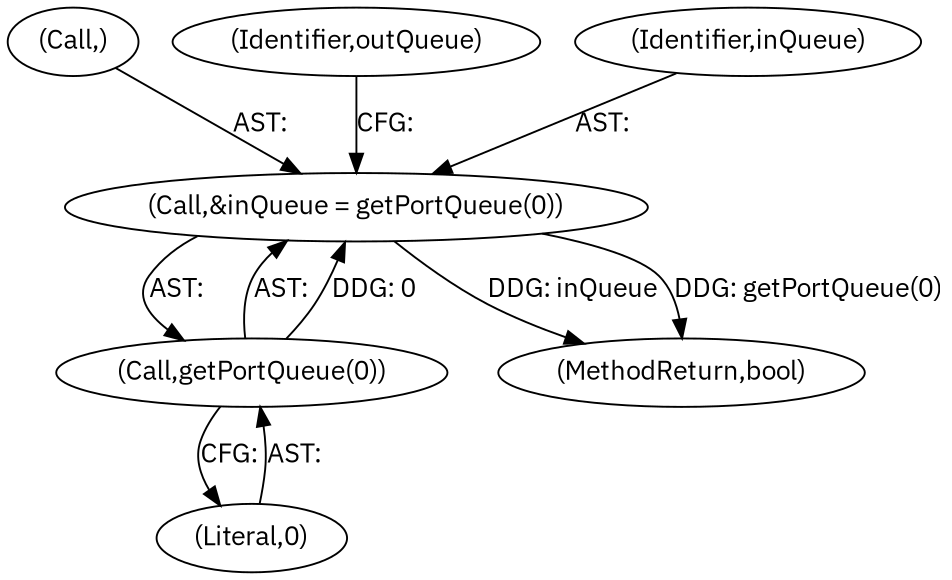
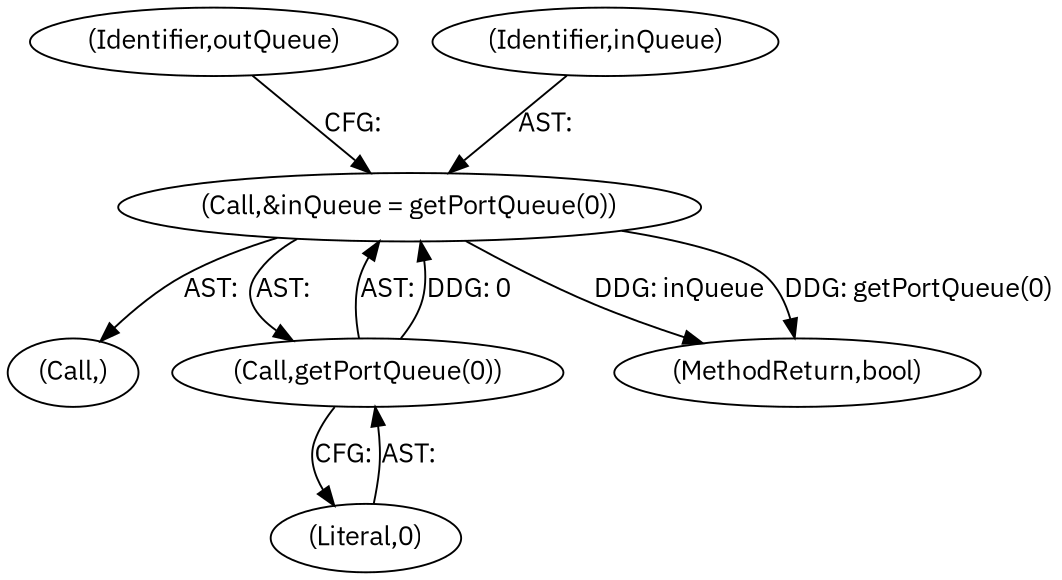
edge "(Call,)" -> "(Call,&inQueue = getPortQueue(0))": reversed
